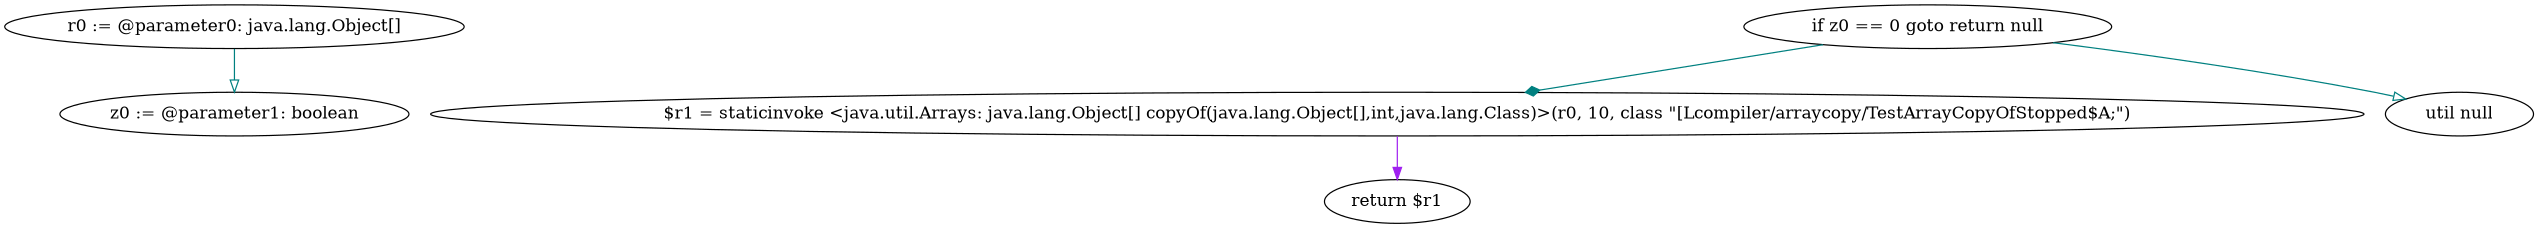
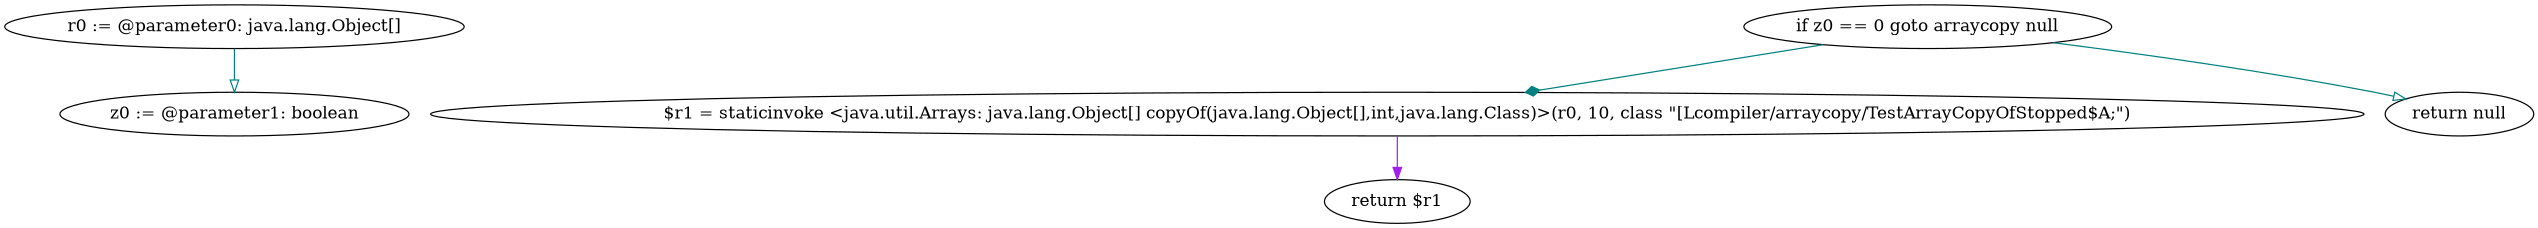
node "if z0 == 0 goto return null": label "if z0 == 0 goto return null" -> "if z0 == 0 goto arraycopy null"
node "util null": label "util null" -> "return null"
